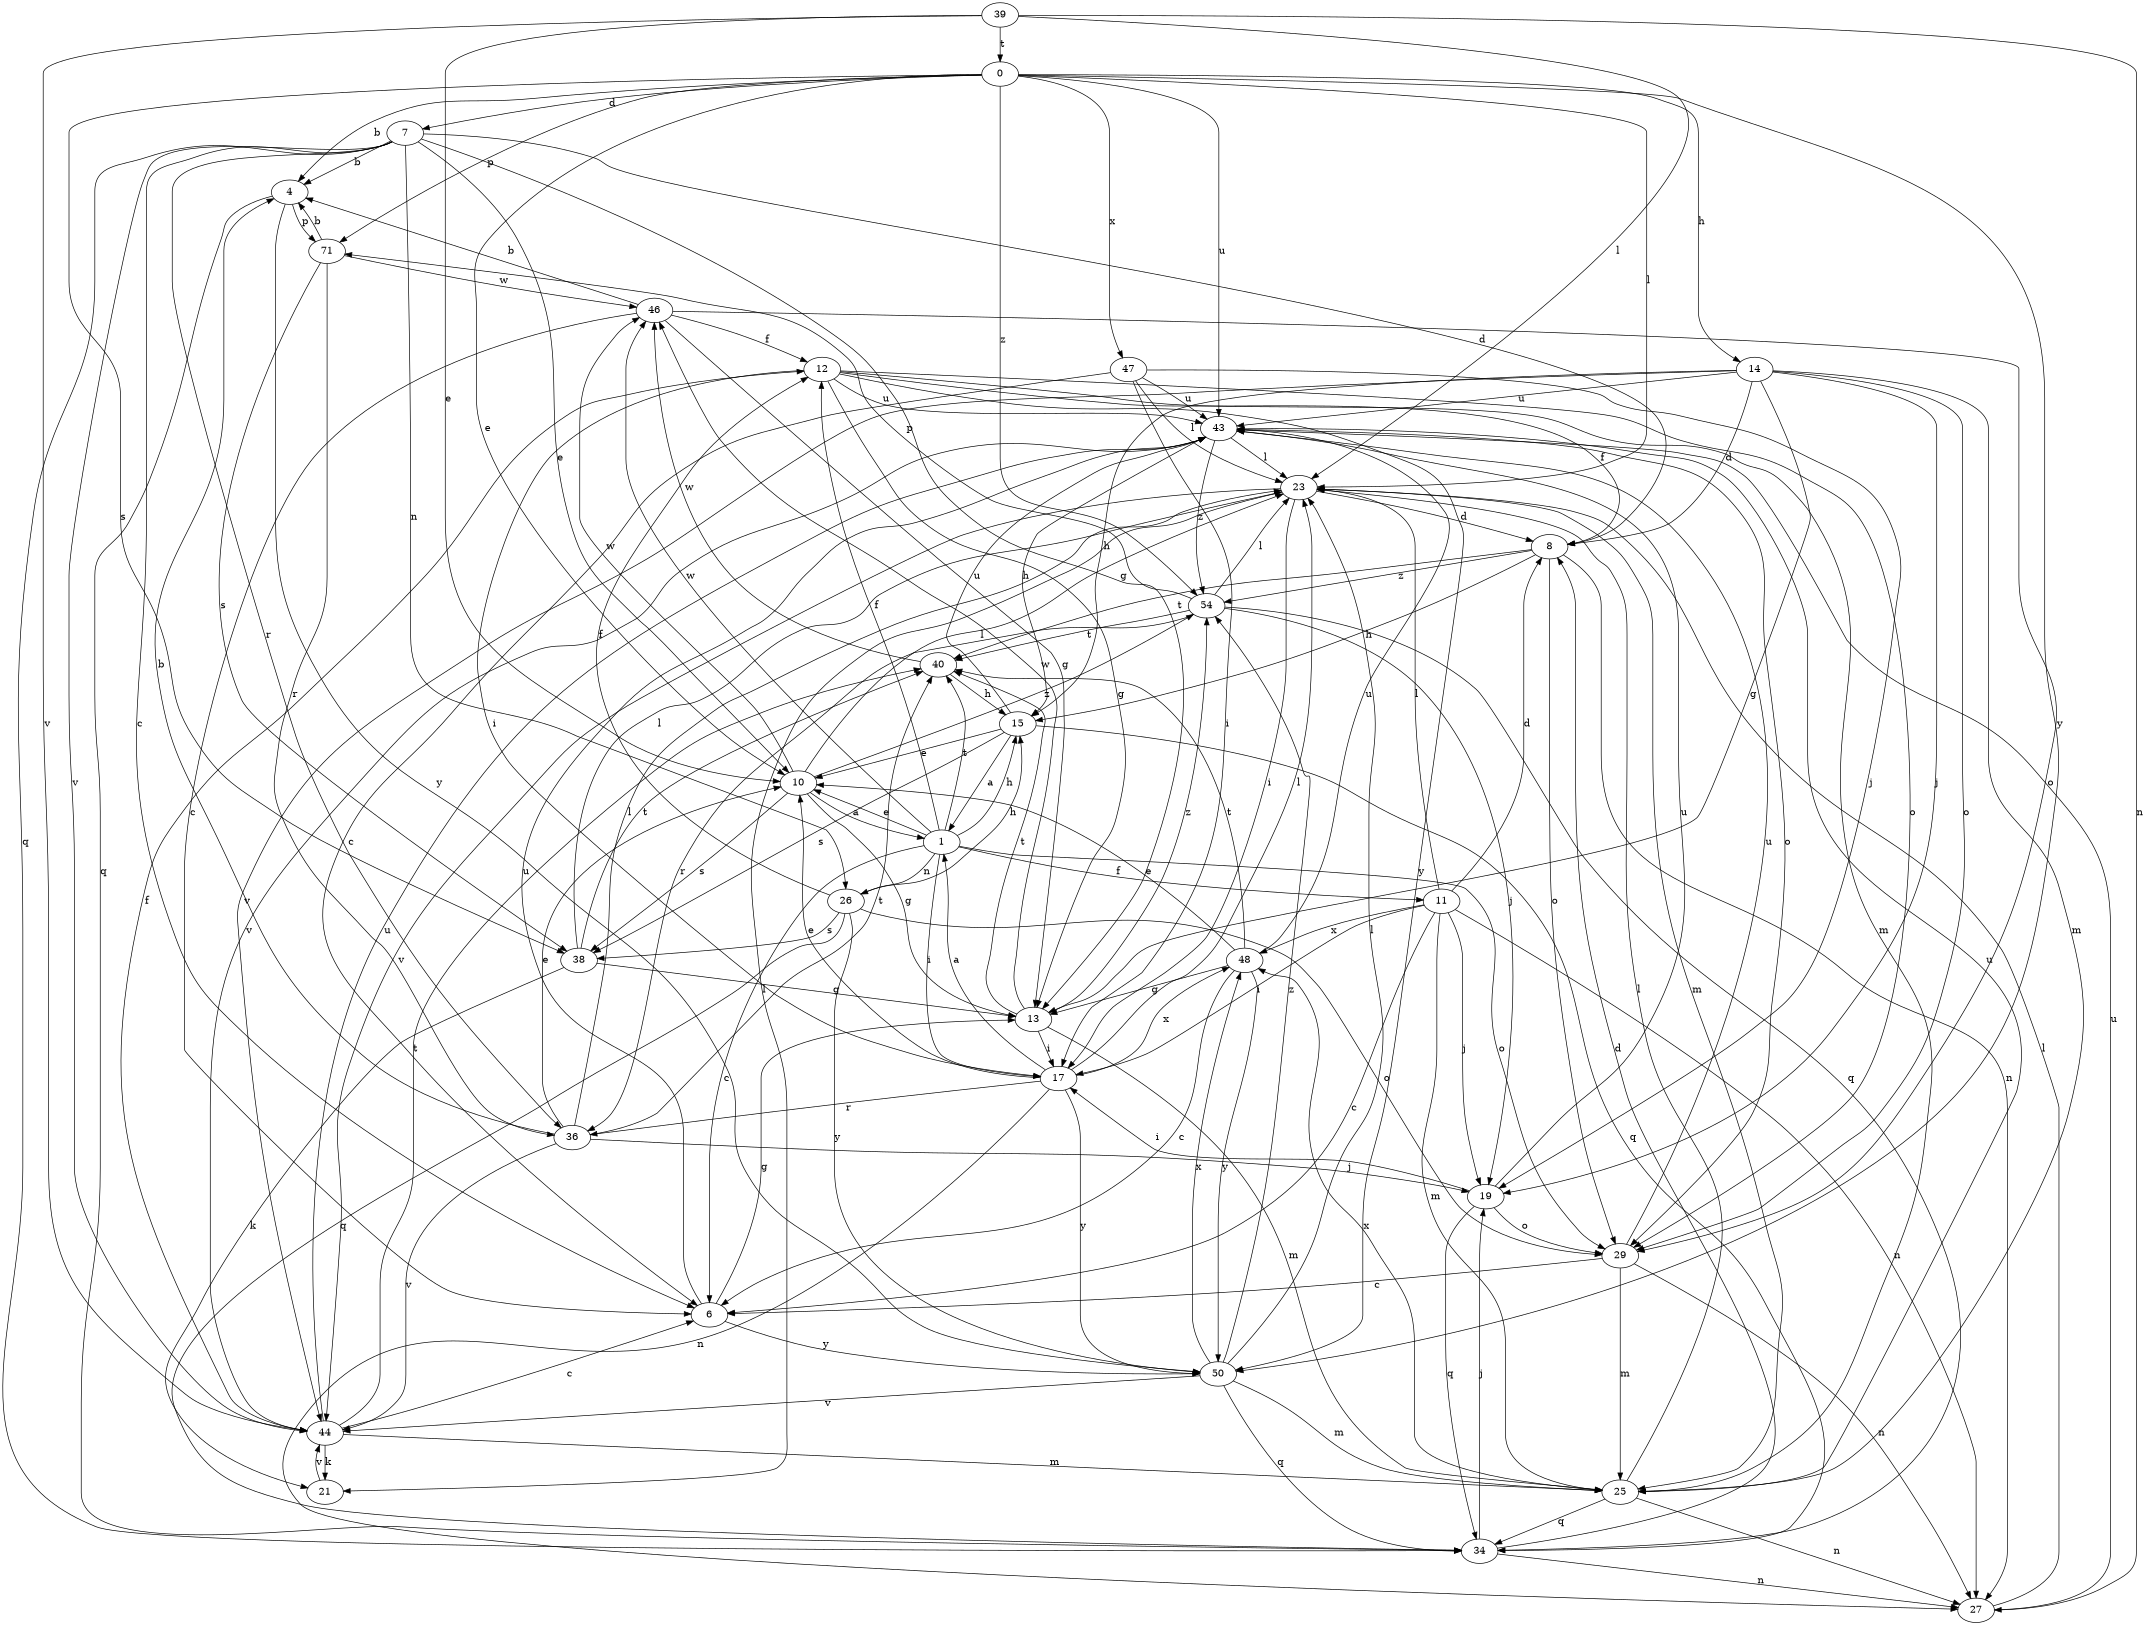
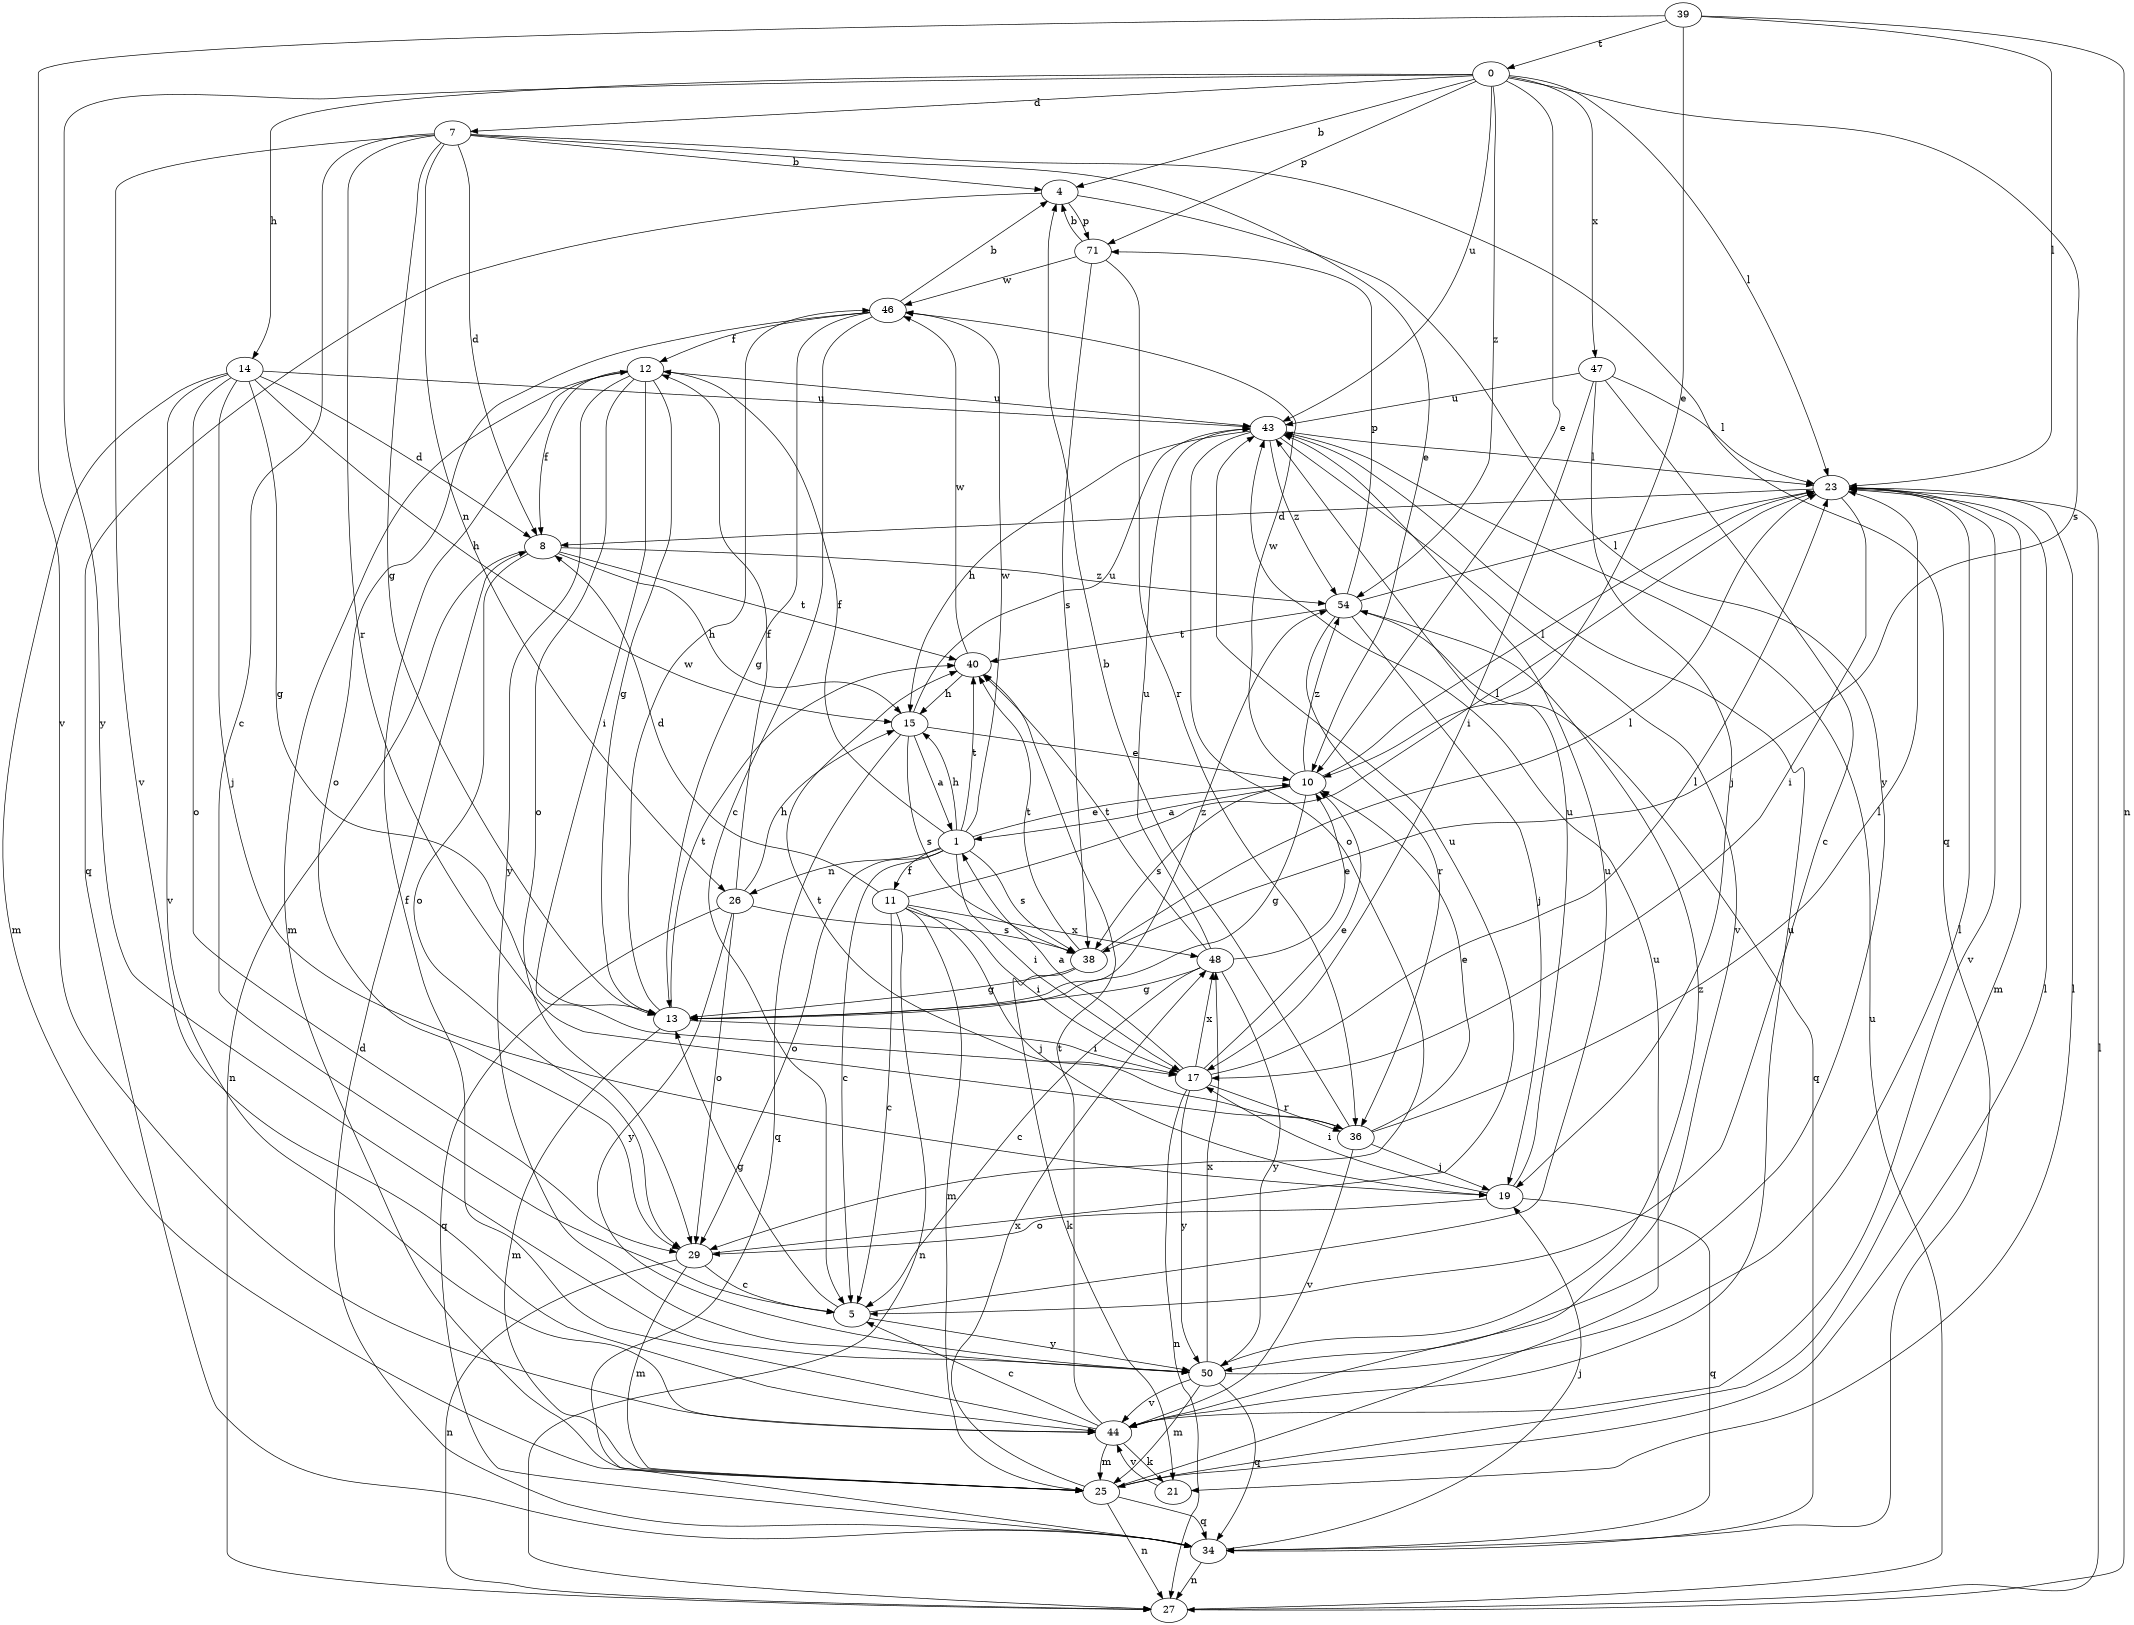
edge "1" -> "38": added, label "s"
node "6": label "6" -> "5"
